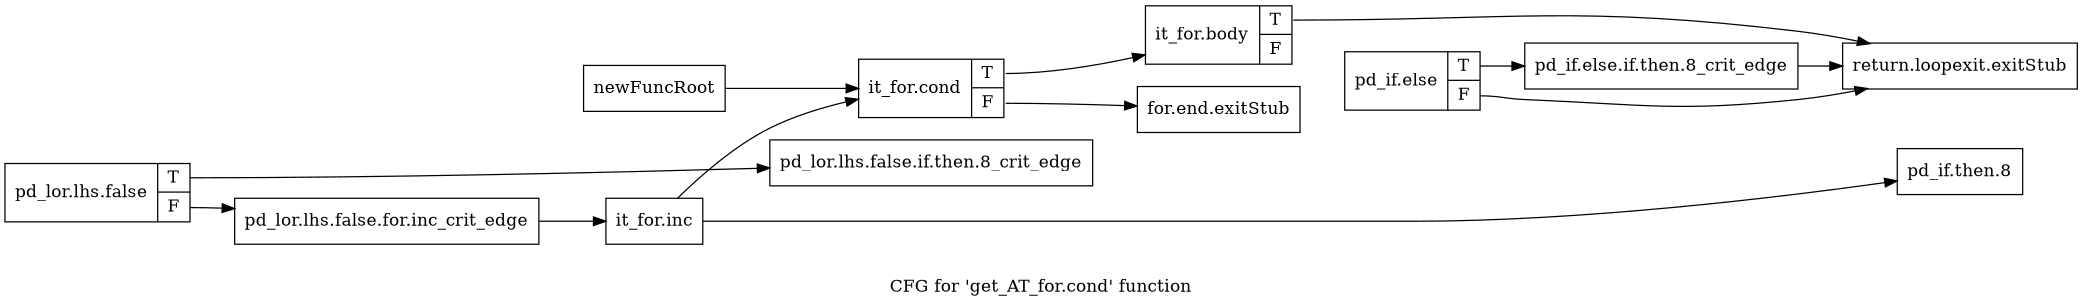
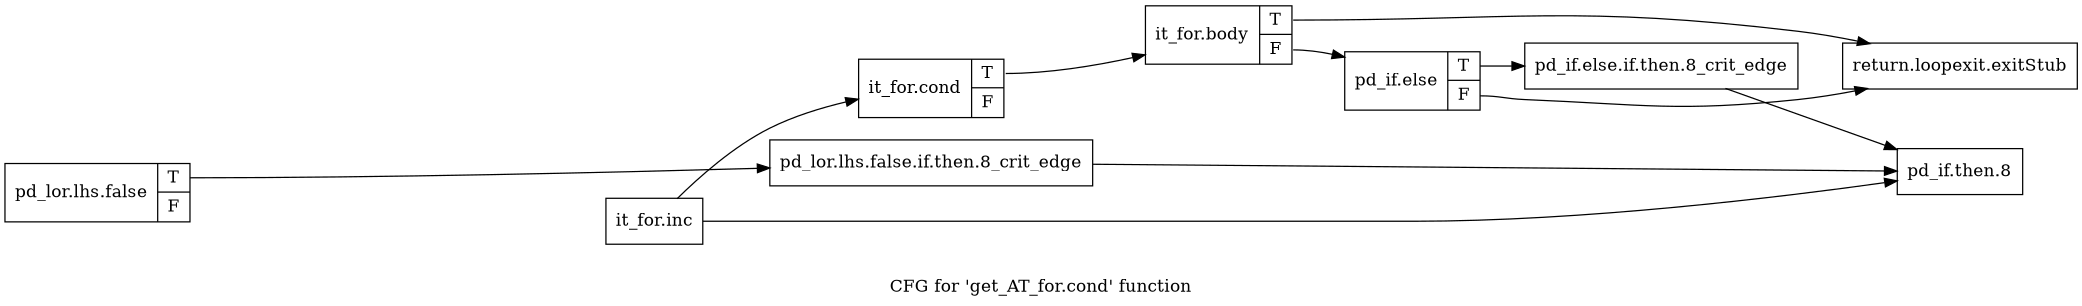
edge "it_for.body" -> "pd_if.else": added
edge "pd_if.else.if.then.8_crit_edge" -> "return.loopexit.exitStub": now "pd_if.else.if.then.8_crit_edge" -> "pd_if.then.8"
node "newFuncRoot": removed
node "for.end.exitStub": removed
edge "pd_lor.lhs.false.if.then.8_crit_edge" -> "pd_if.then.8": added
node "pd_lor.lhs.false.for.inc_crit_edge": removed
